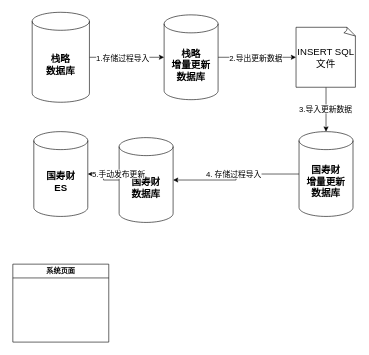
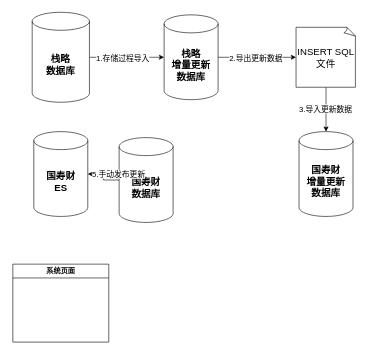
edge "国寿财 增量更新 数据库" -> "国寿财 数据库": removed, label "4. 存储过程导入"
